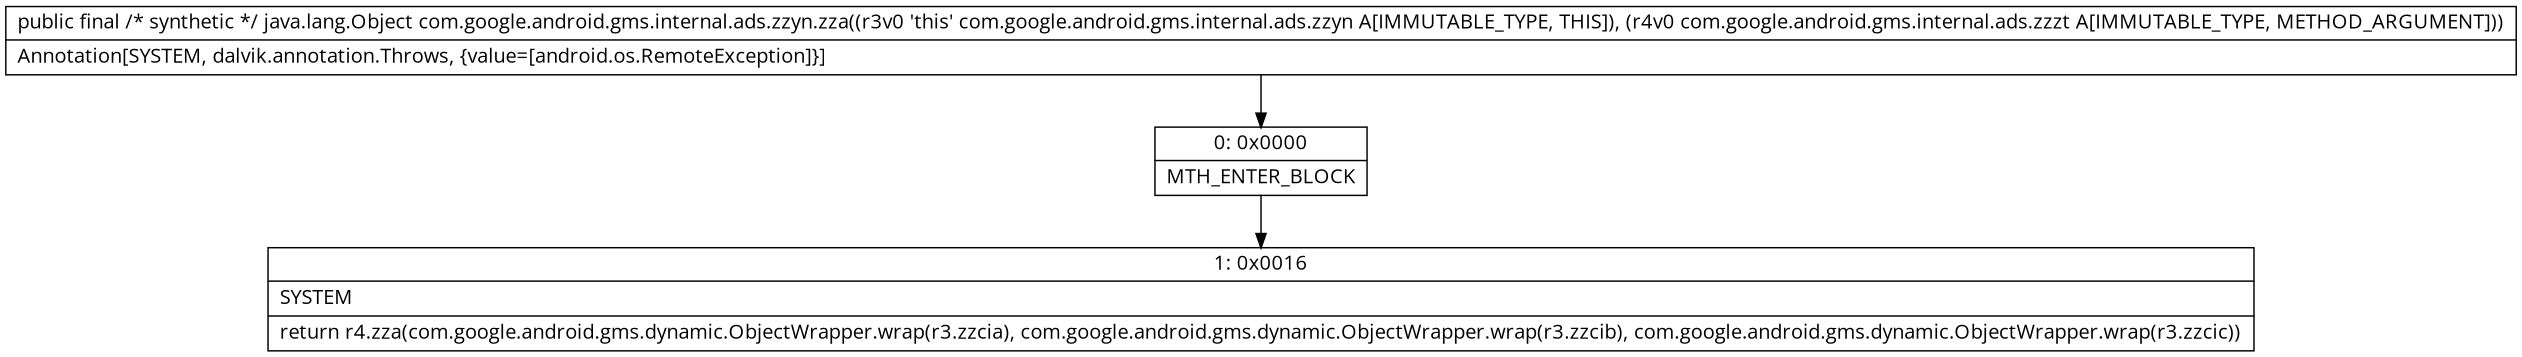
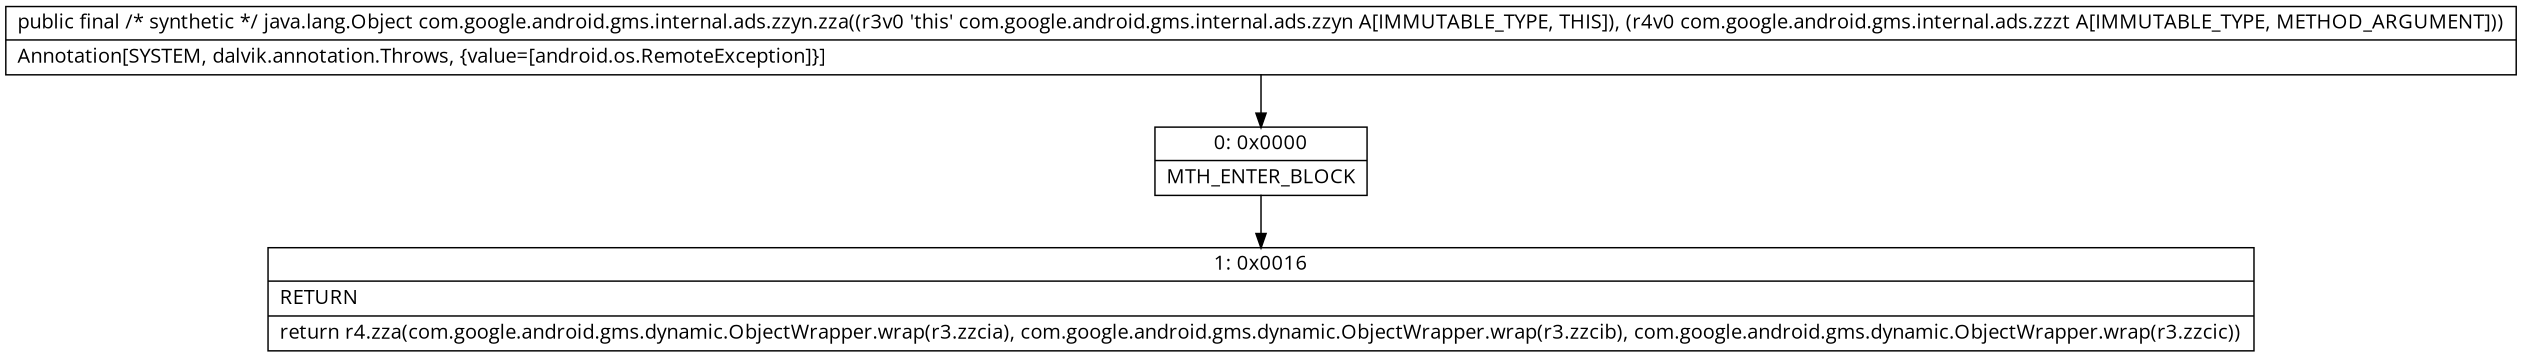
node "1: 0x0016": text "SYSTEM" -> "RETURN"
